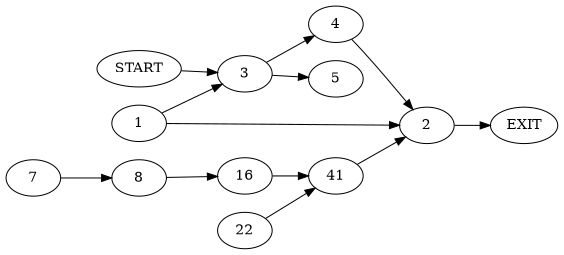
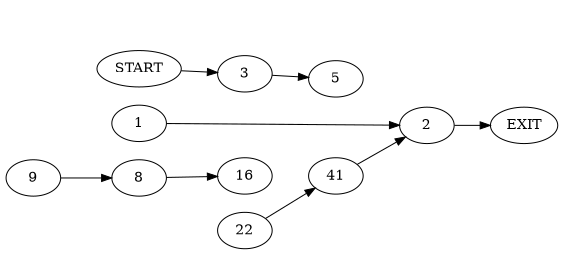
node "4": removed
edge "1" -> "3": removed
edge "16" -> "41": removed
node "7": label "7" -> "9"
